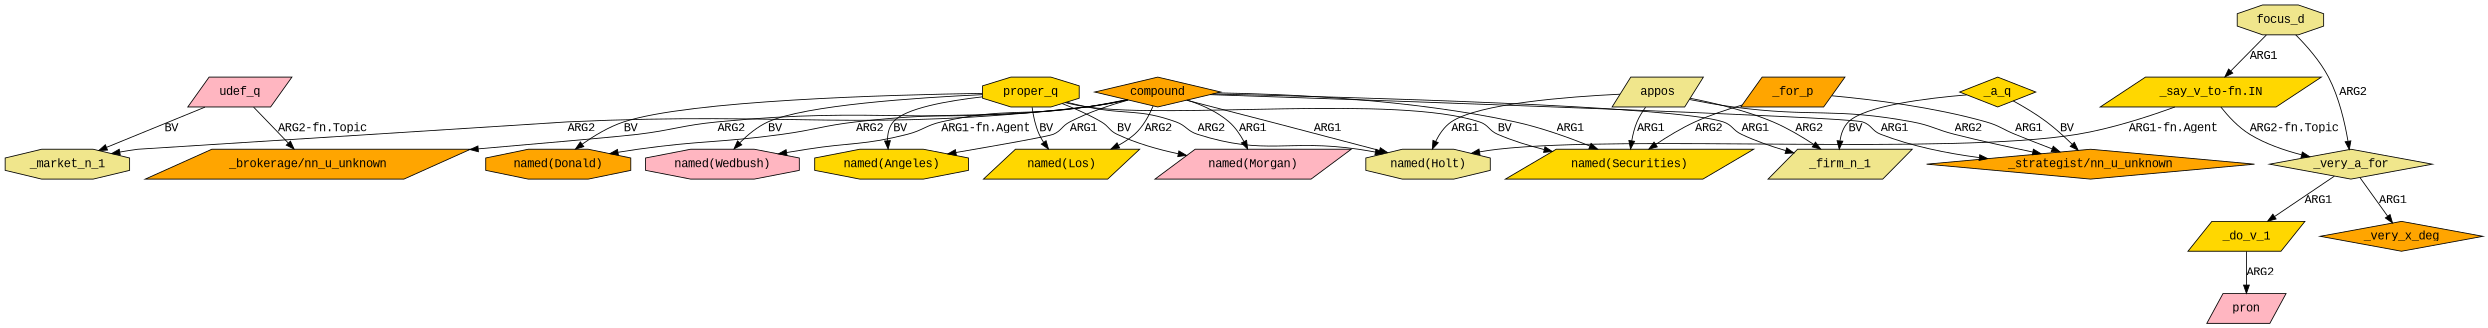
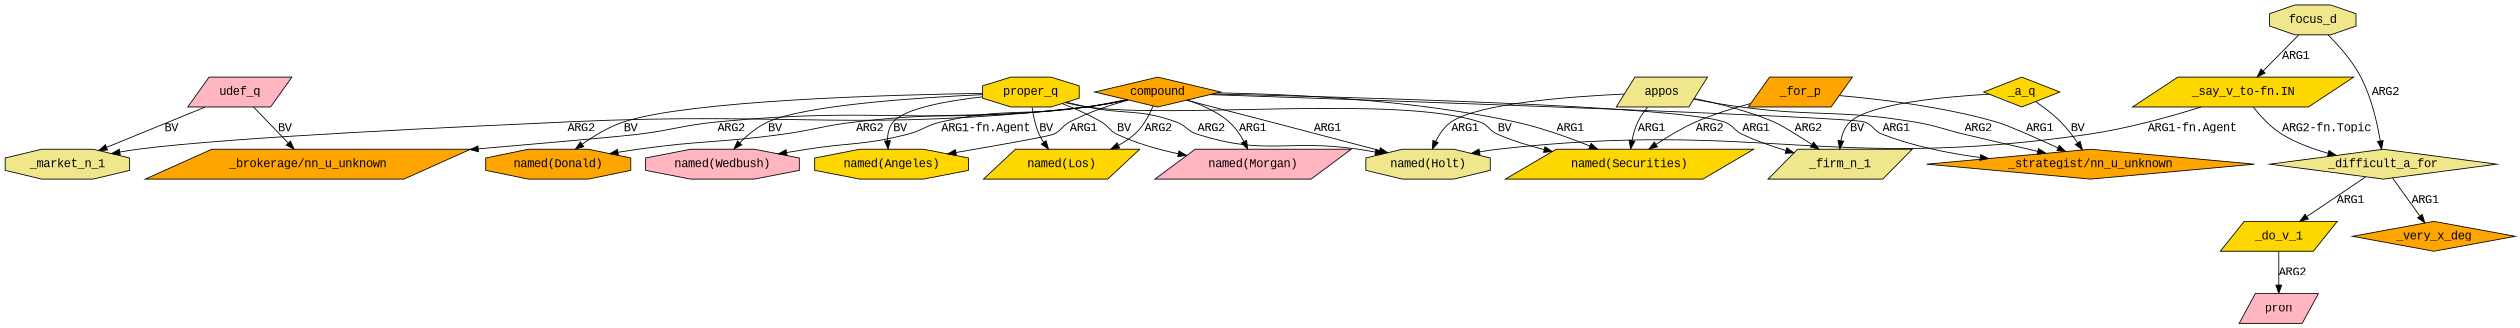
edge "udef_q" -> "_brokerage/nn_u_unknown": label "ARG2-fn.Topic" -> "BV"
node "_very_a_for": label "_very_a_for" -> "_difficult_a_for"
